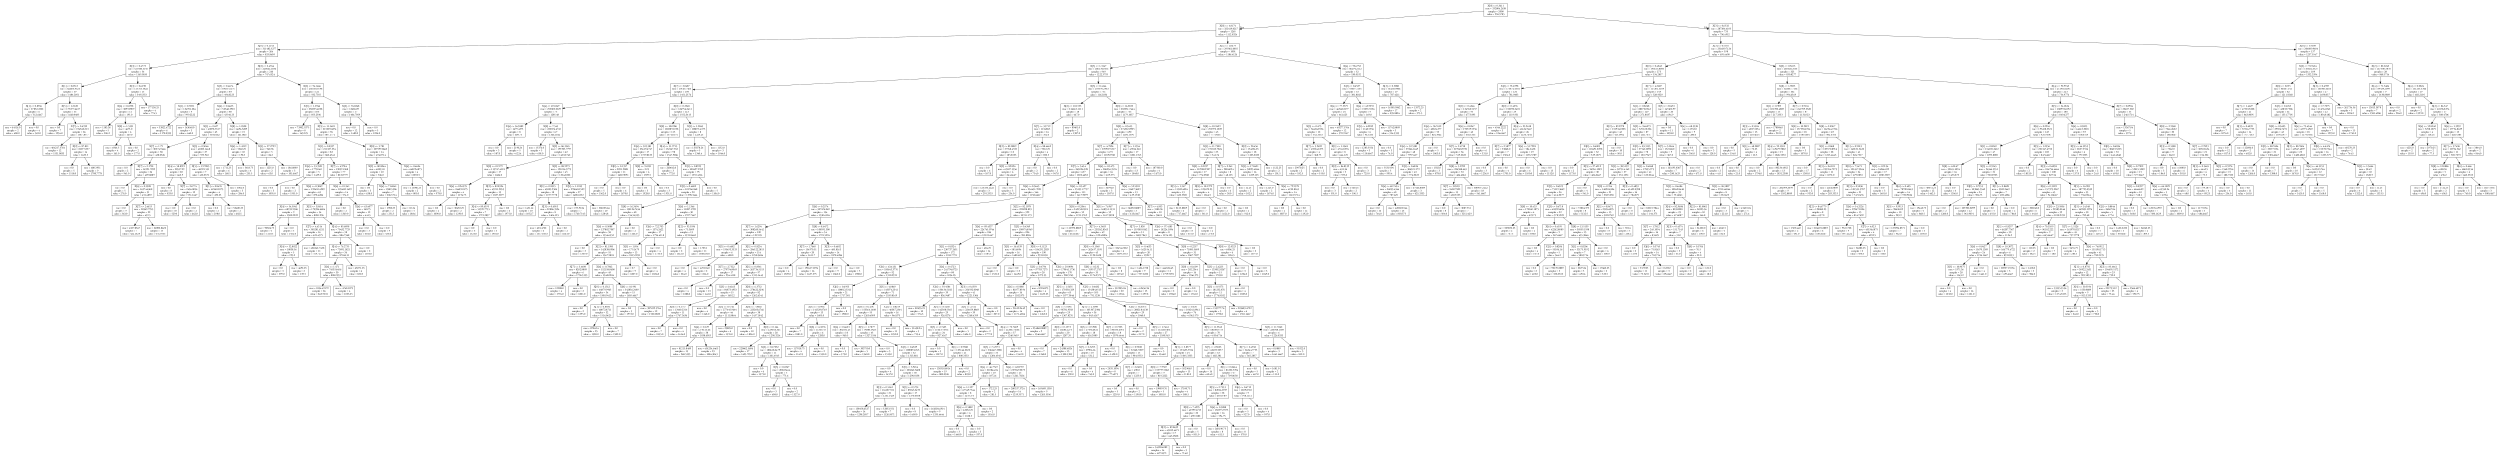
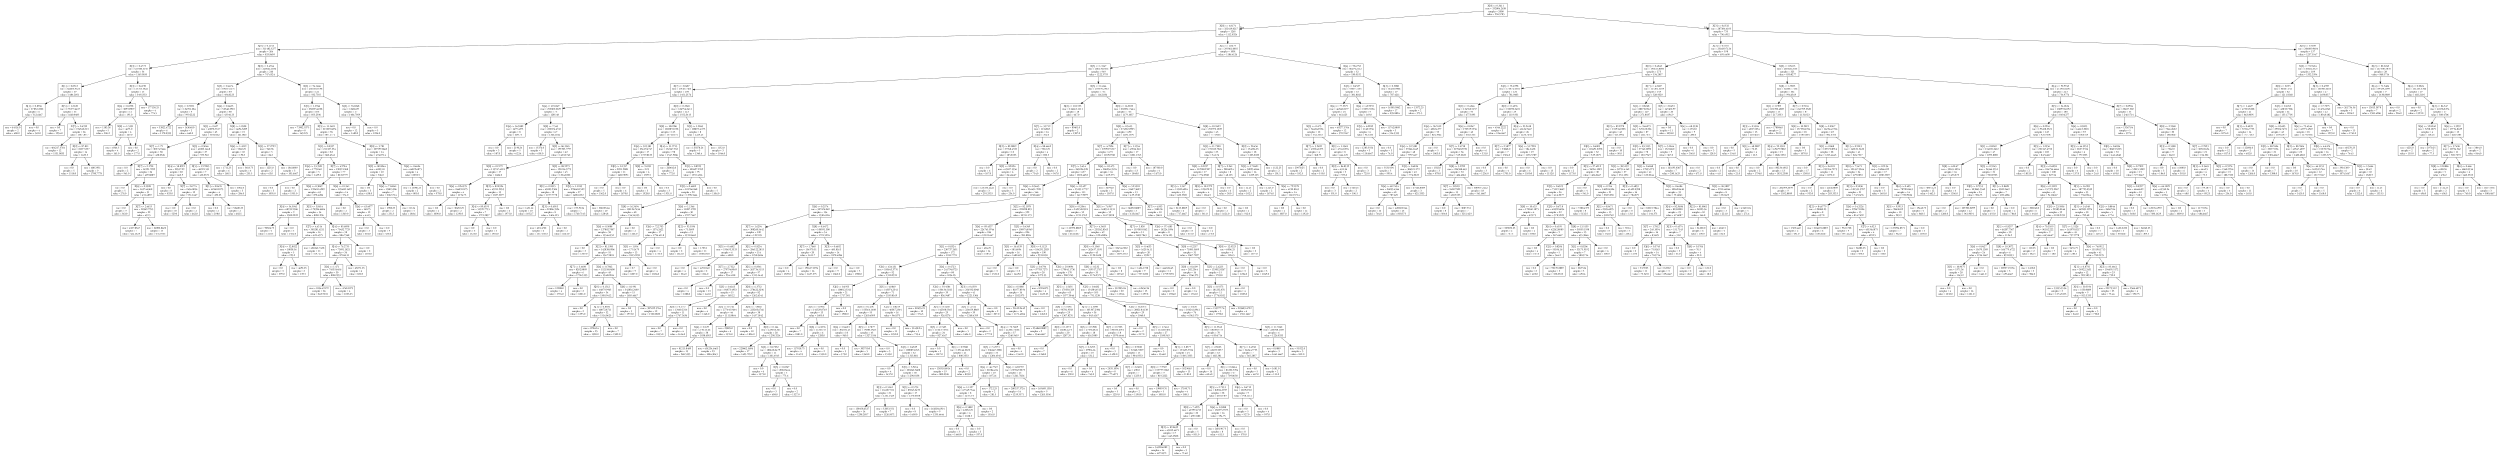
edge "X[6] <= 0.6958 mse = 3899.0909 samples = 11 value = 195.0" -> "X[8] <= 1.5331 mse = 4675.0 samples = 6 value = 169.0": now "X[6] <= 0.6958 mse = 3899.0909 samples = 11 value = 195.0" -> "mse = 0.0 samples = 2 value = 177.0"
node "mse = 390.1389 samples = 6 value = 1074.1667": added
edge "X[3] <= 0.4848 mse = 17835.975 samples = 41 value = 123.0244" -> "X[3] <= 0.4686 mse = 10042.8448 samples = 33 value = 91.6061": added
node "mse = 19460.25 samples = 2 value = 333.5": removed
node "mse = 24388.4024 samples = 13 value = 1308.5385": removed
